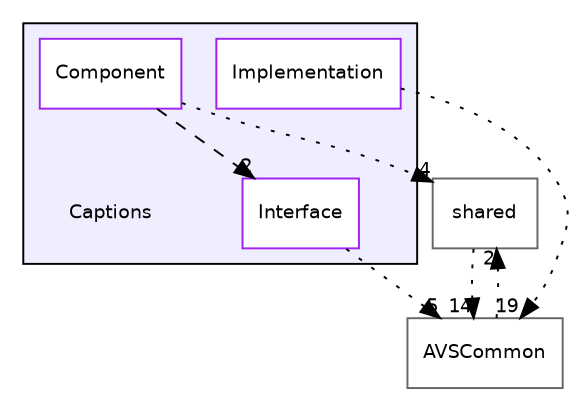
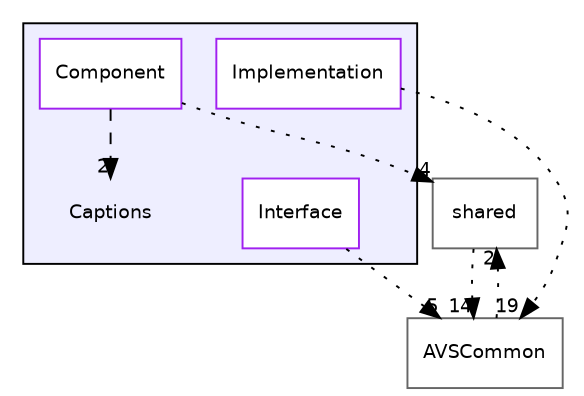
edge "Component" -> "Interface": now "Component" -> "Captions"
